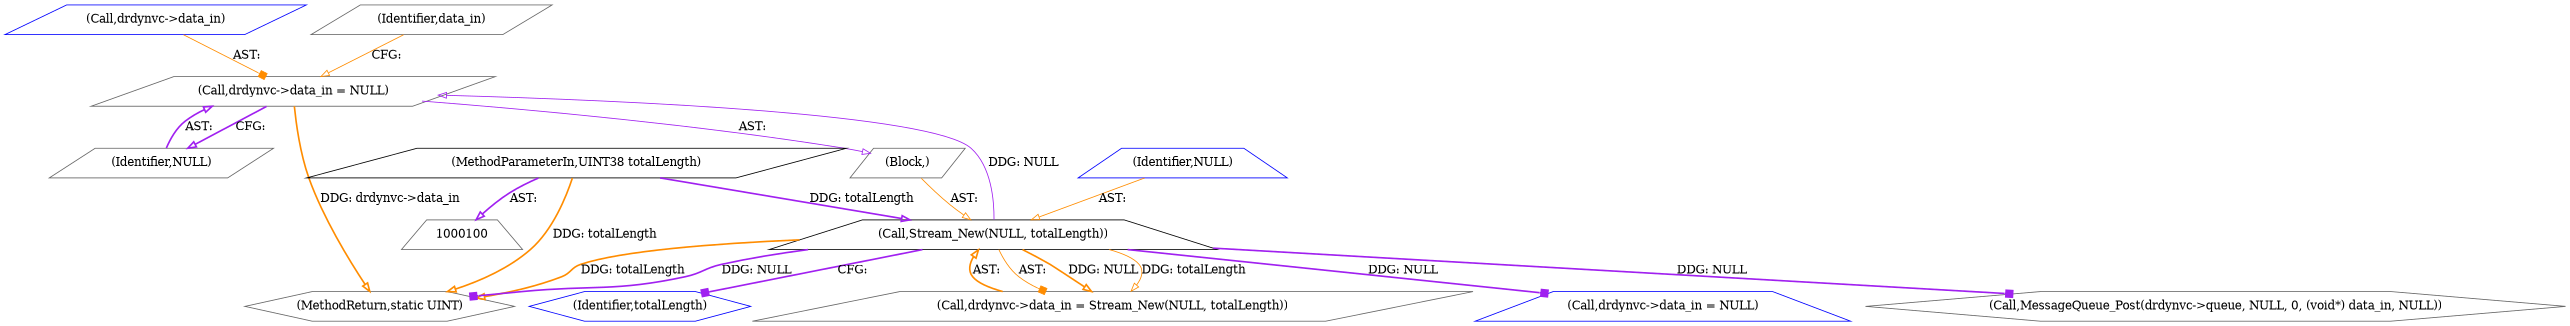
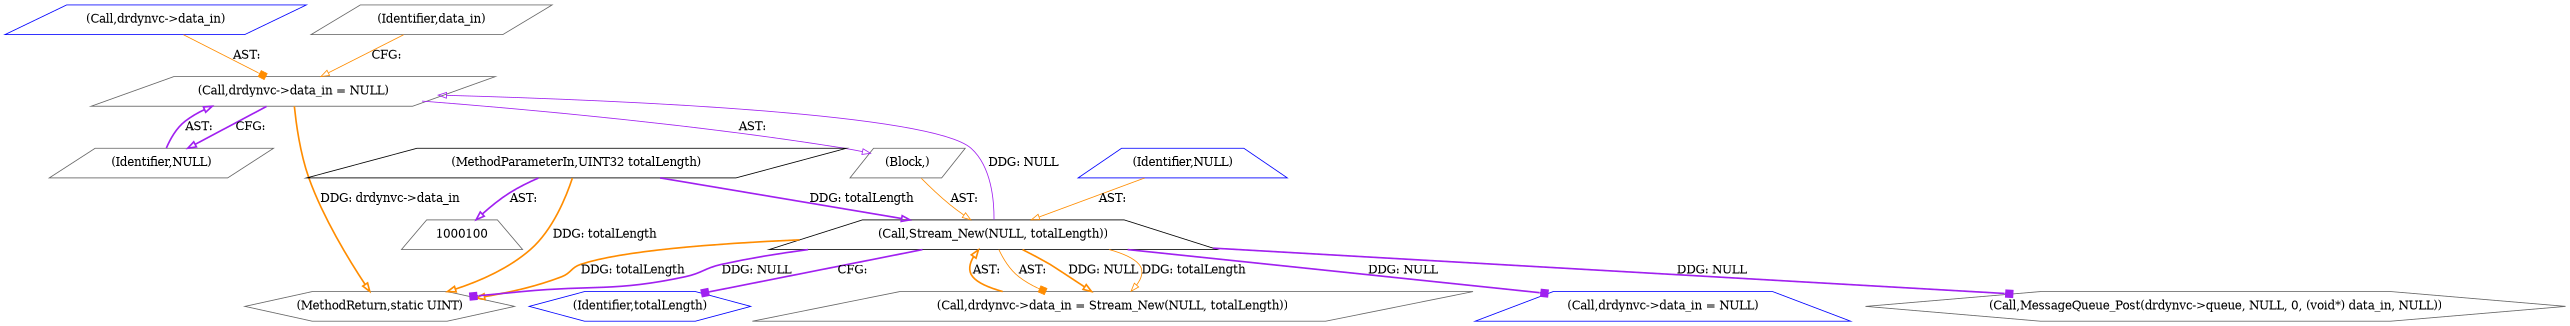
node "(MethodParameterIn,UINT38 totalLength)": label "(MethodParameterIn,UINT38 totalLength)" -> "(MethodParameterIn,UINT32 totalLength)"
